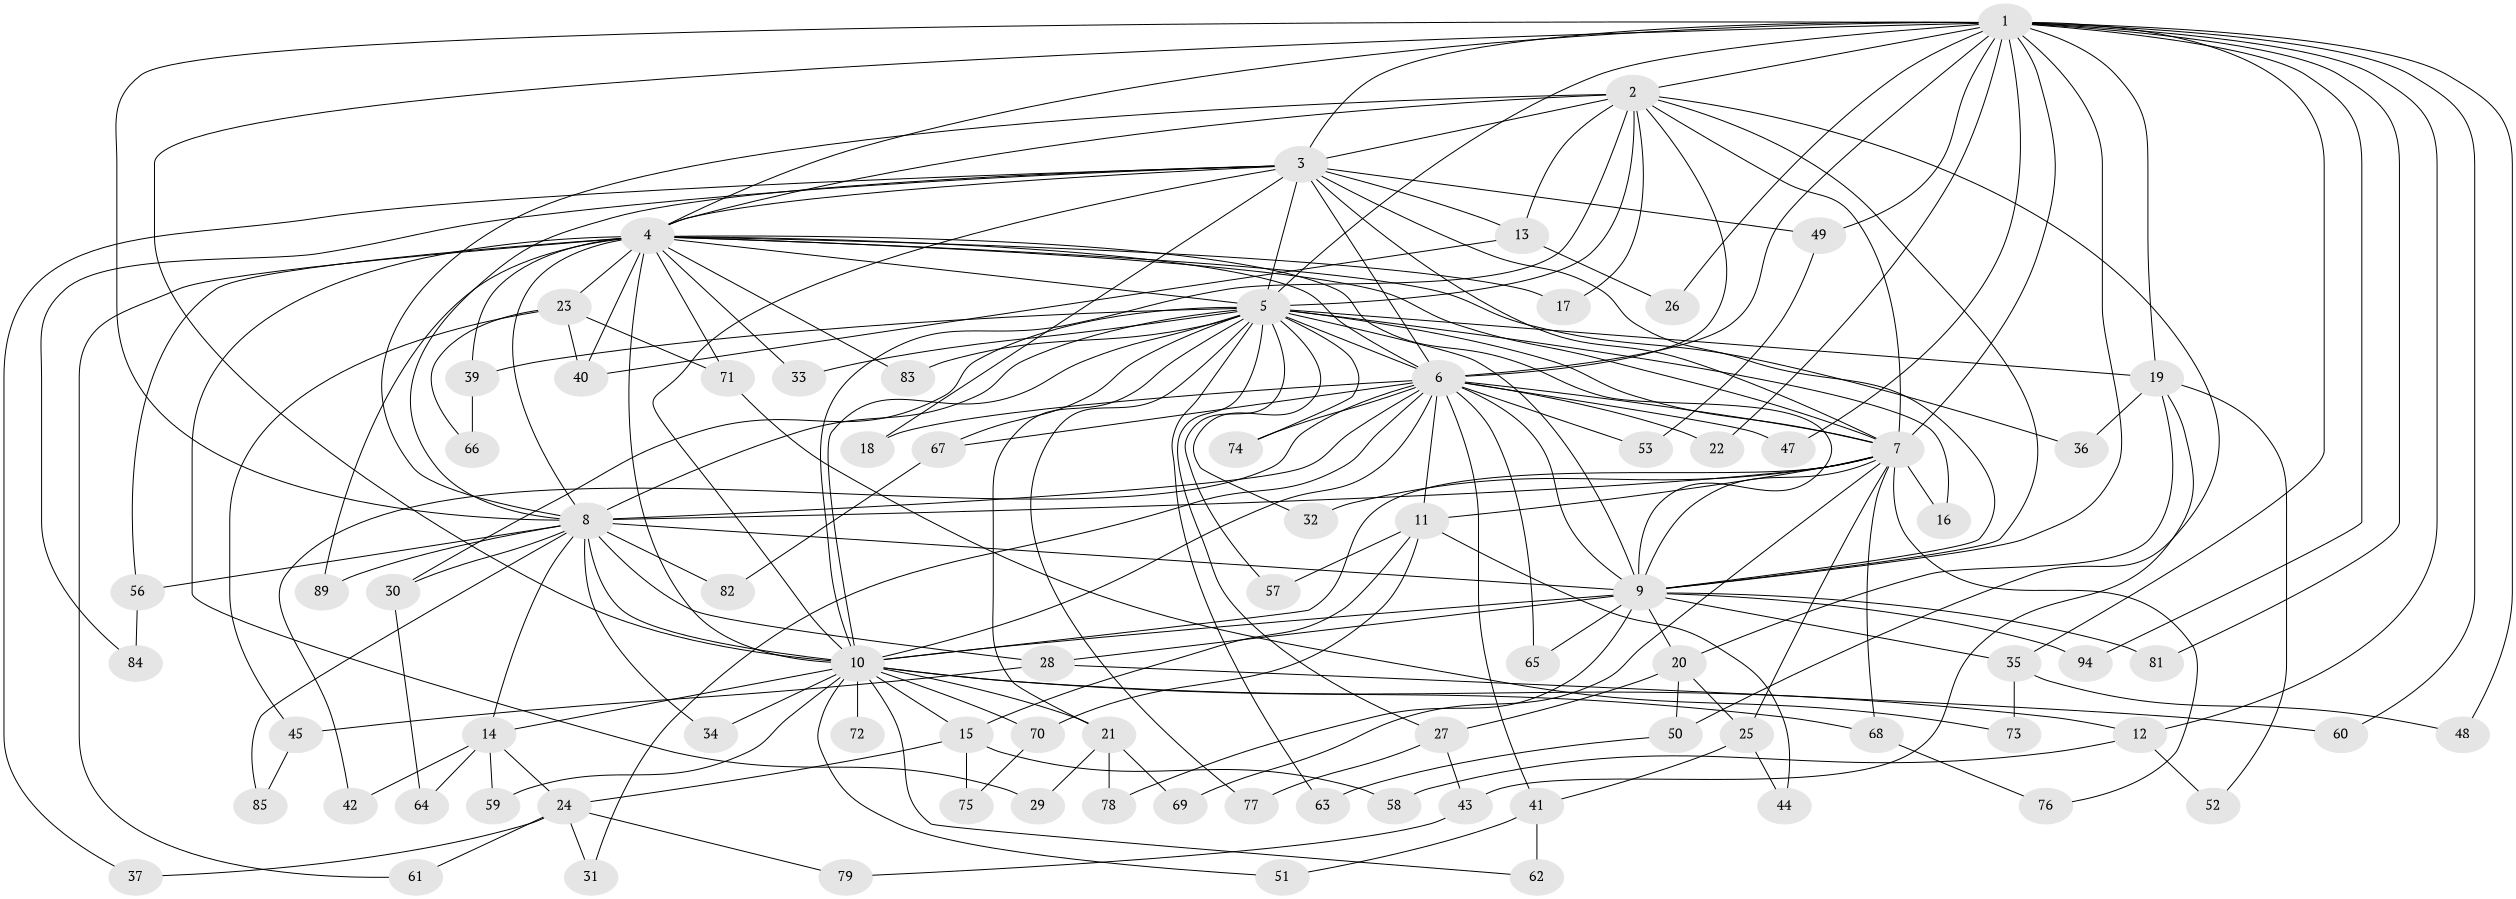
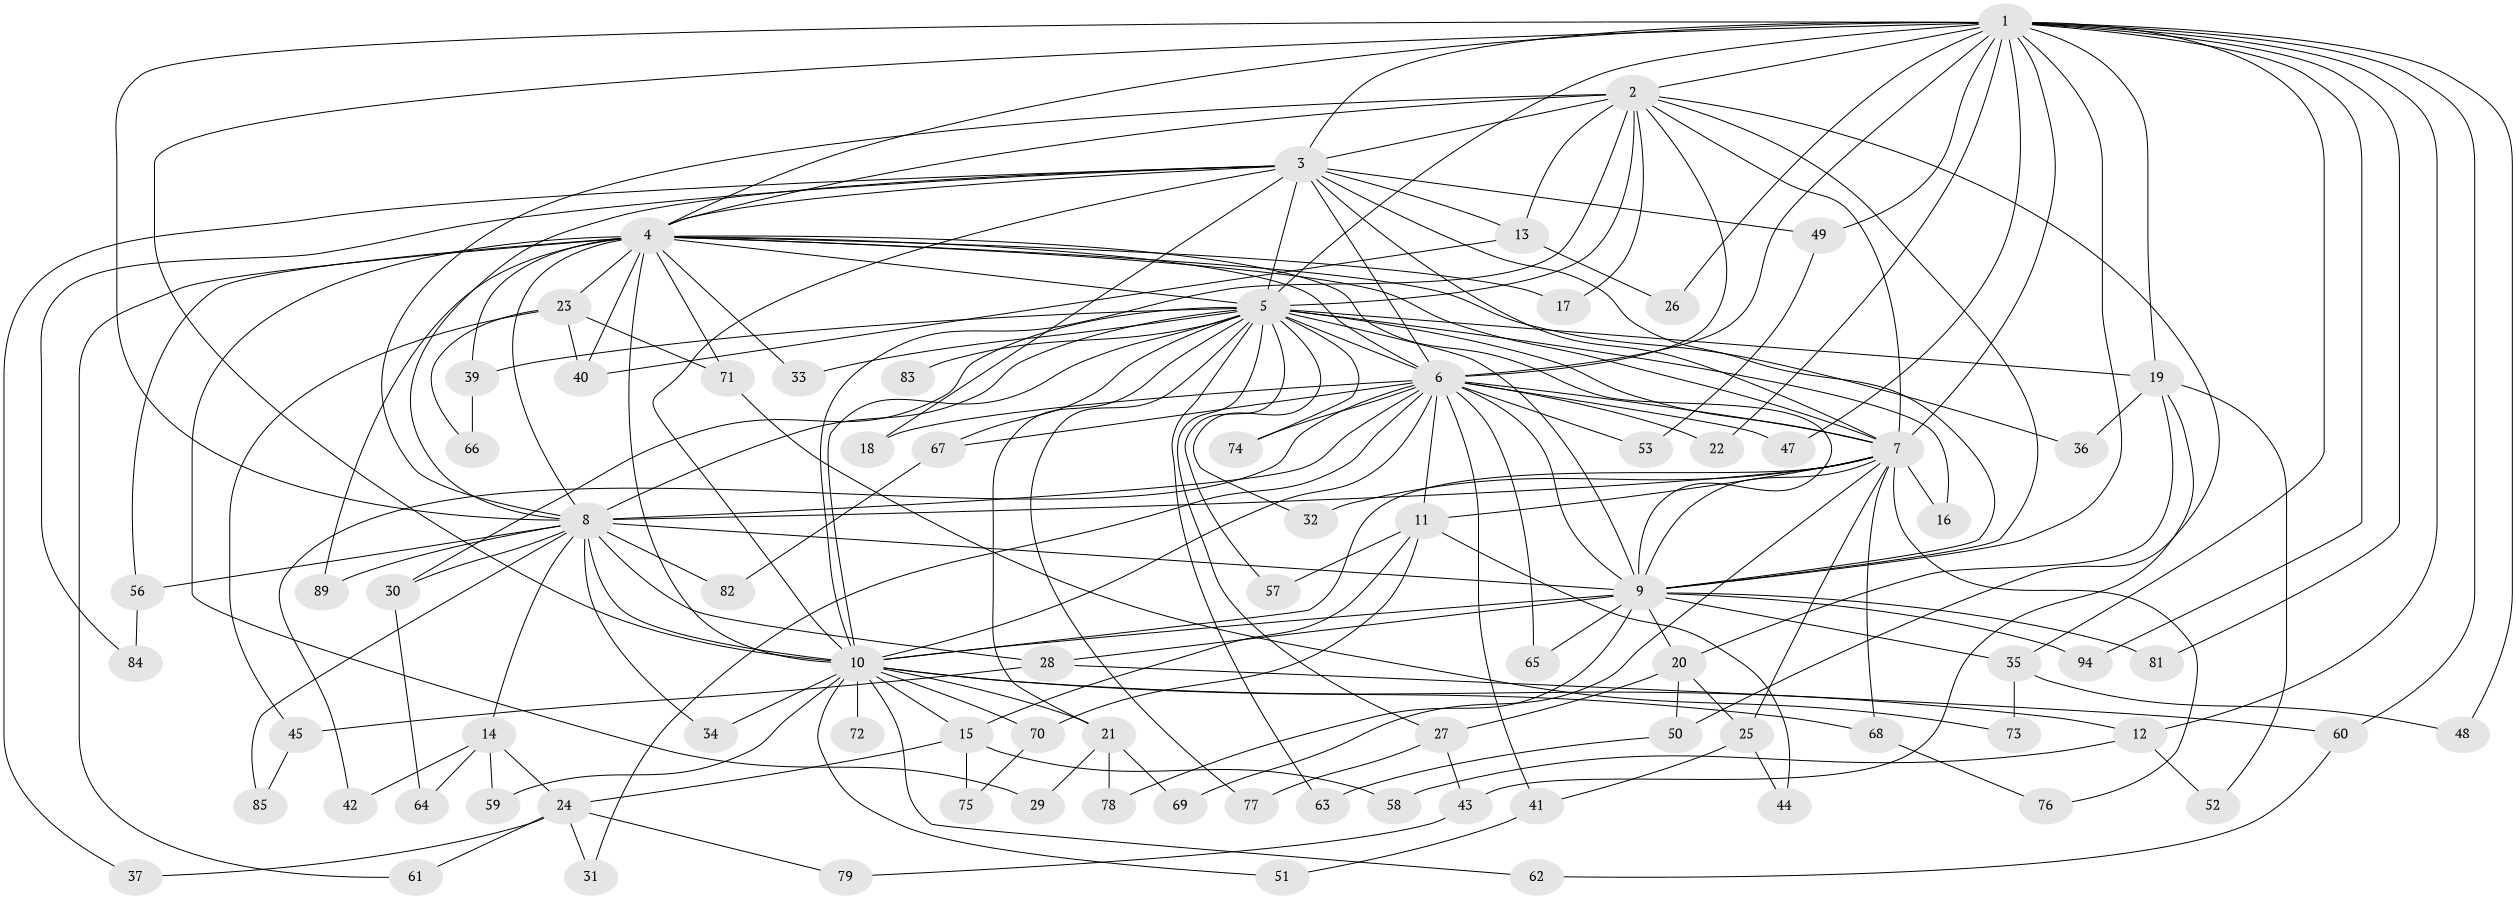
edge "4" -- "83": removed
edge "10" -- "14": removed
edge "41" -- "62": now "60" -- "62"
